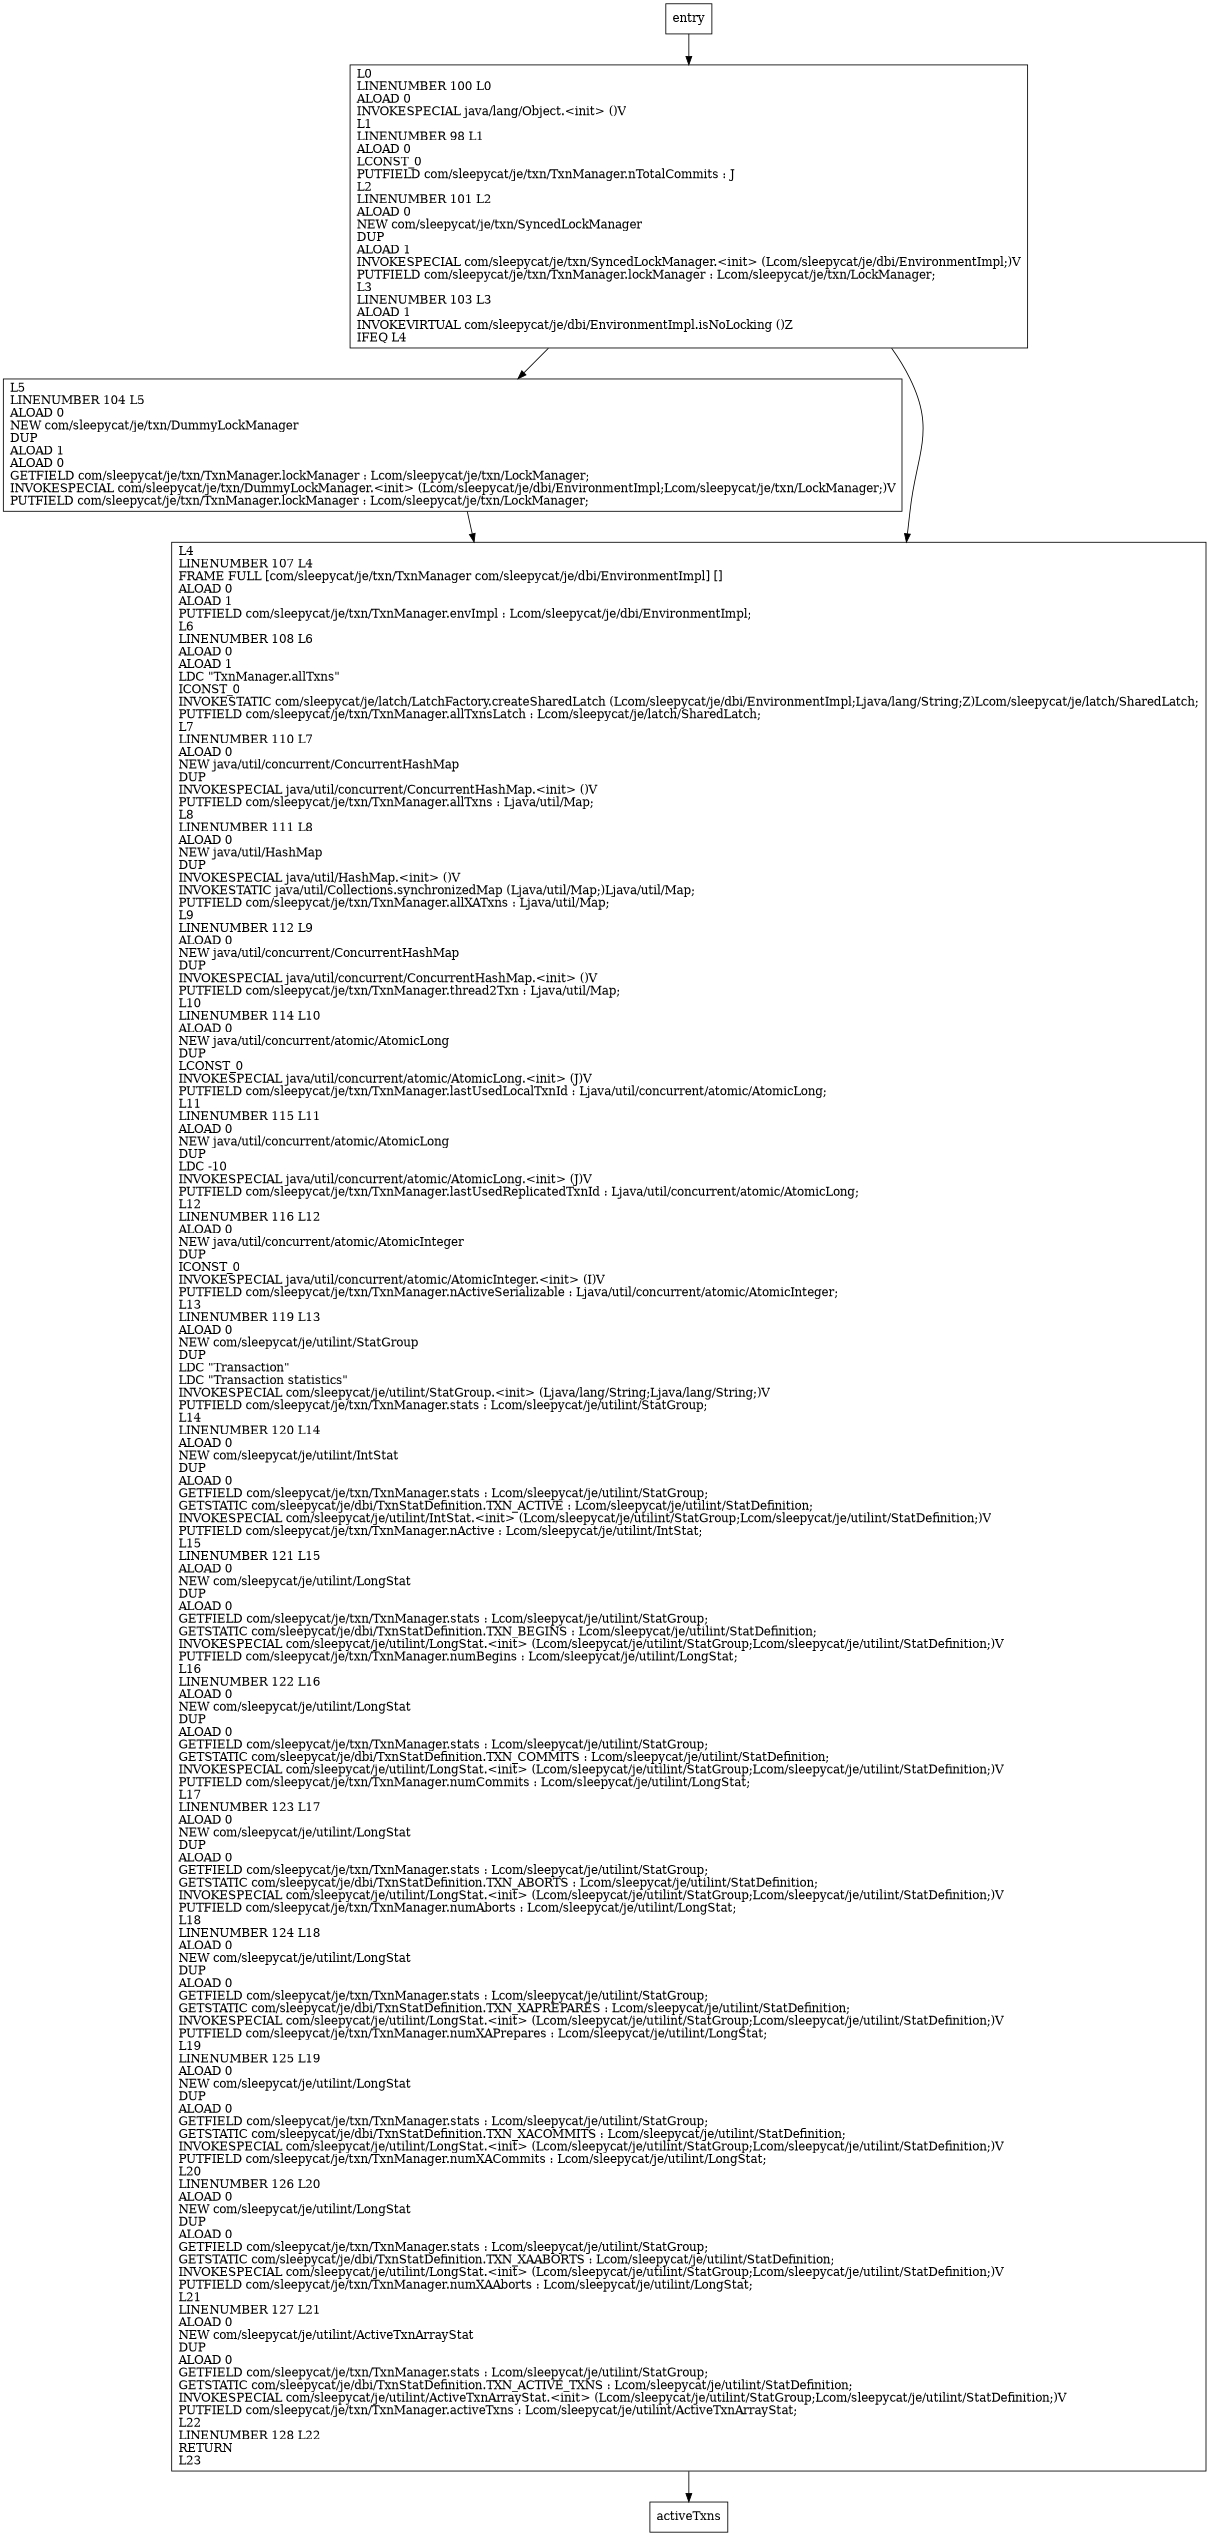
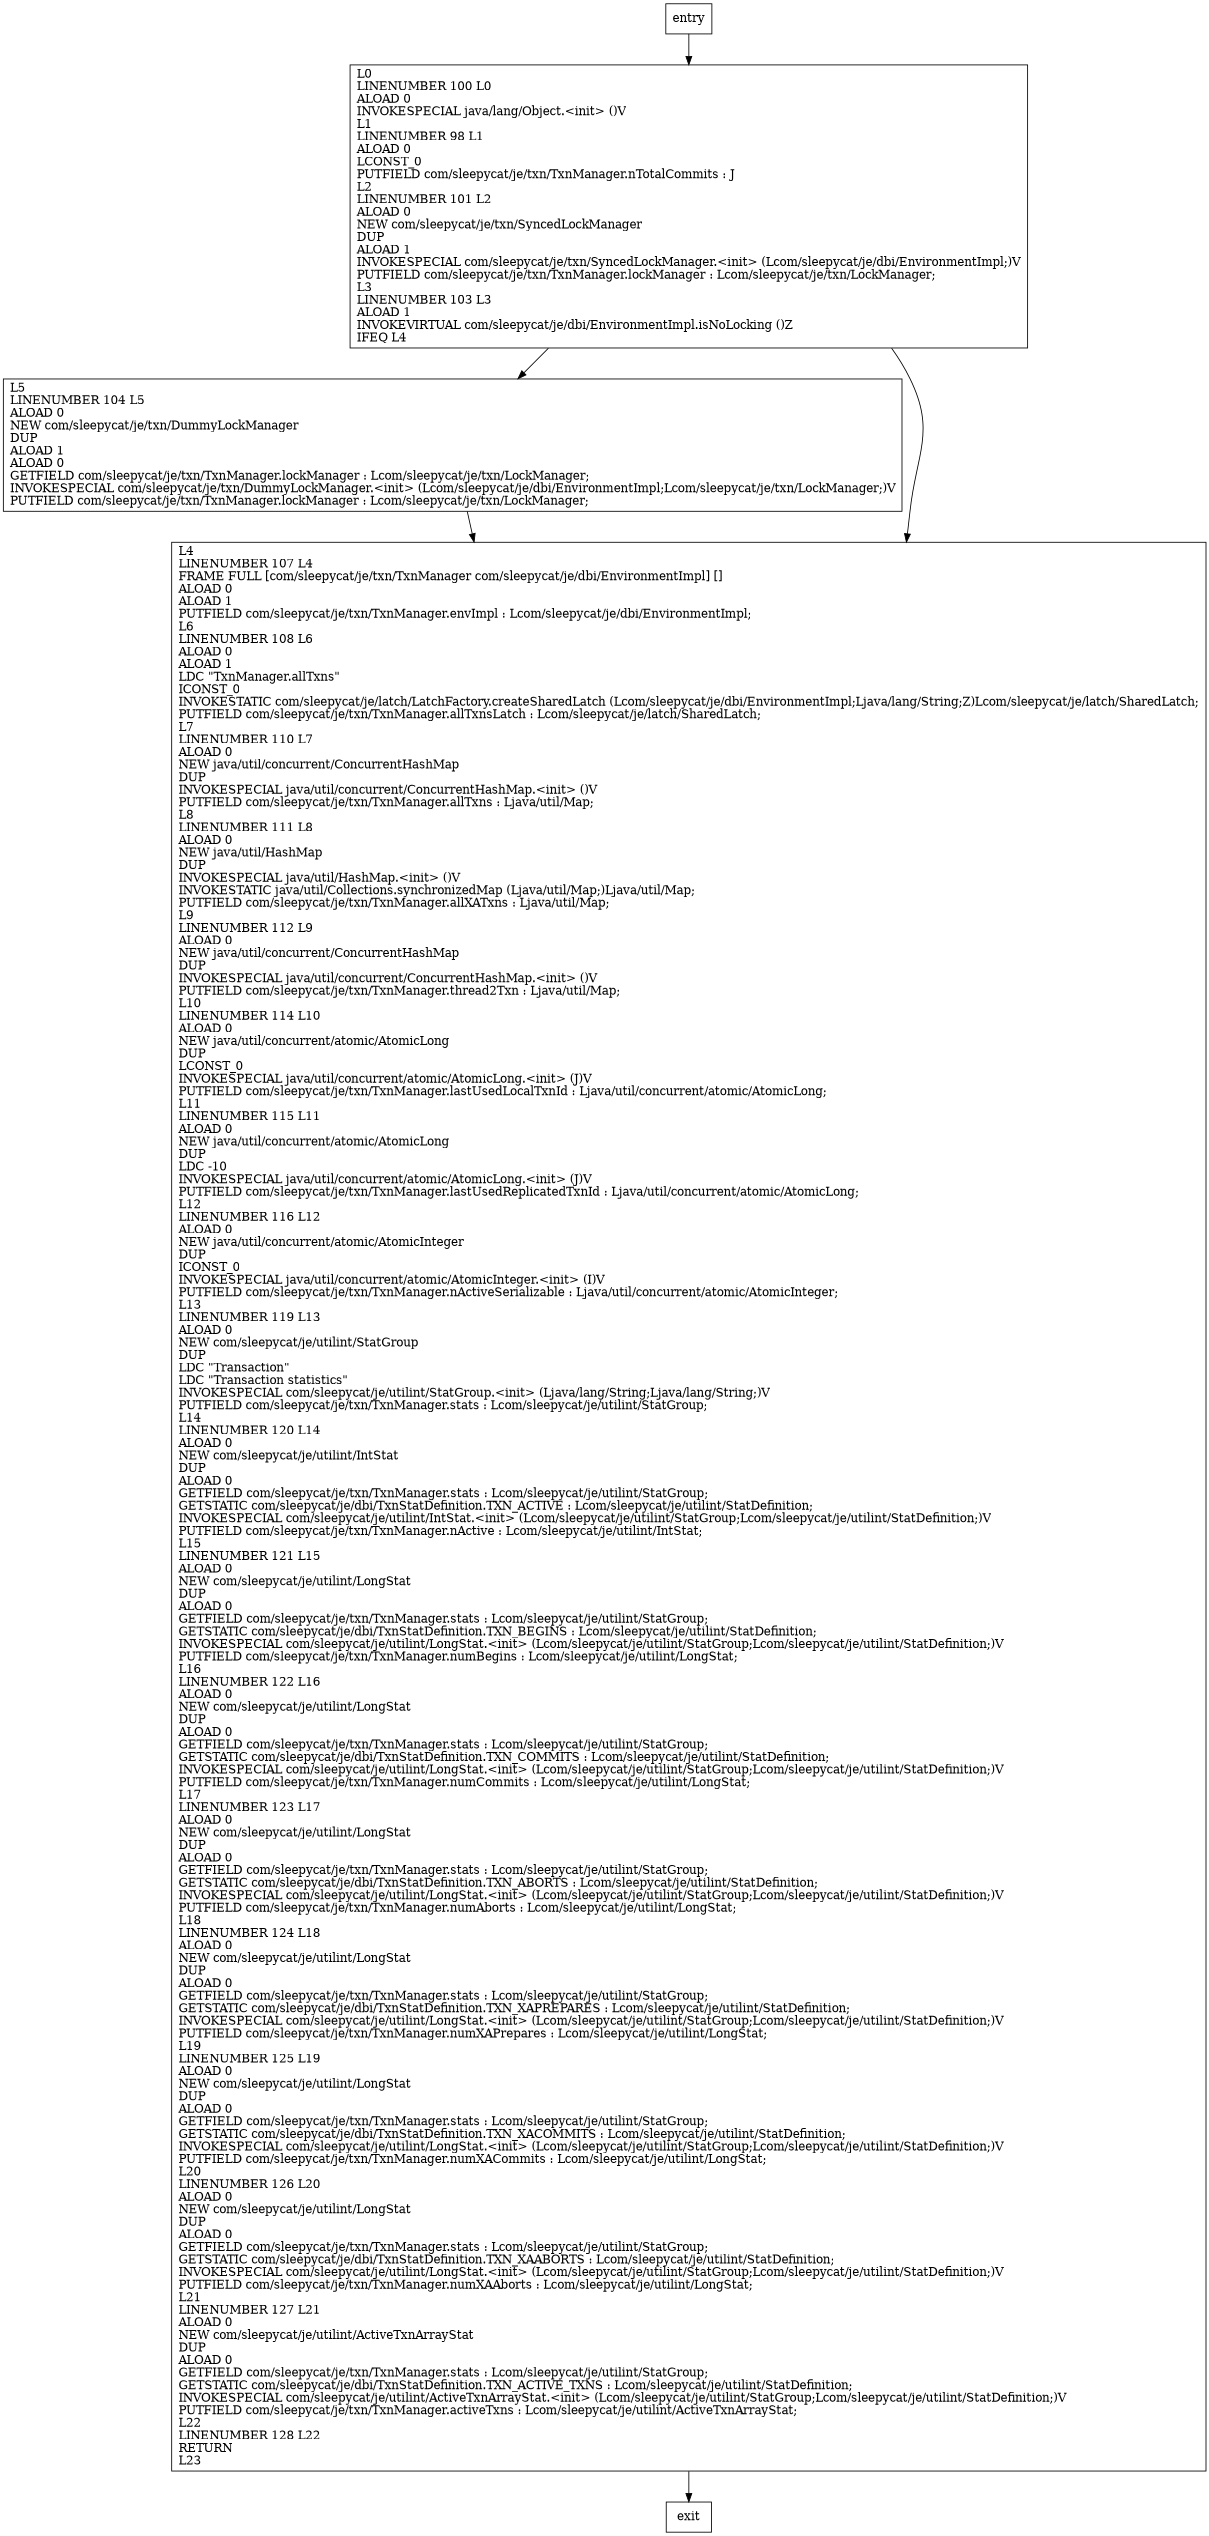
node "activeTxns": label "activeTxns" -> "exit"
